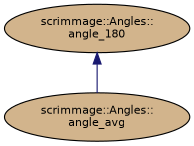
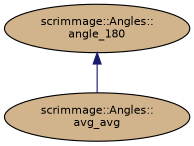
node "scrimmage::Angles:: angle_avg": label "scrimmage::Angles:: angle_avg" -> "scrimmage::Angles:: avg_avg"
